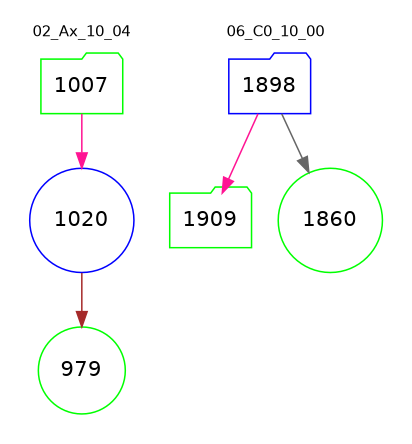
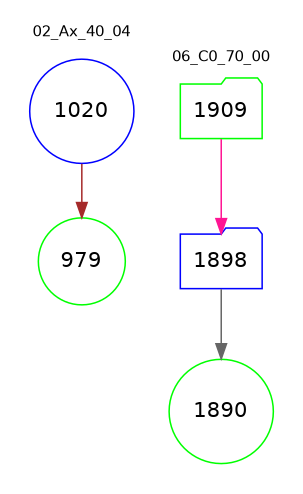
cluster "02_Ax_10_04": label "02_Ax_10_04" -> "02_Ax_40_04"
cluster "06_C0_10_00": label "06_C0_10_00" -> "06_C0_70_00"
node "1007": removed
edge "1898" -> "1909": reversed
node "1860": label "1860" -> "1890"
